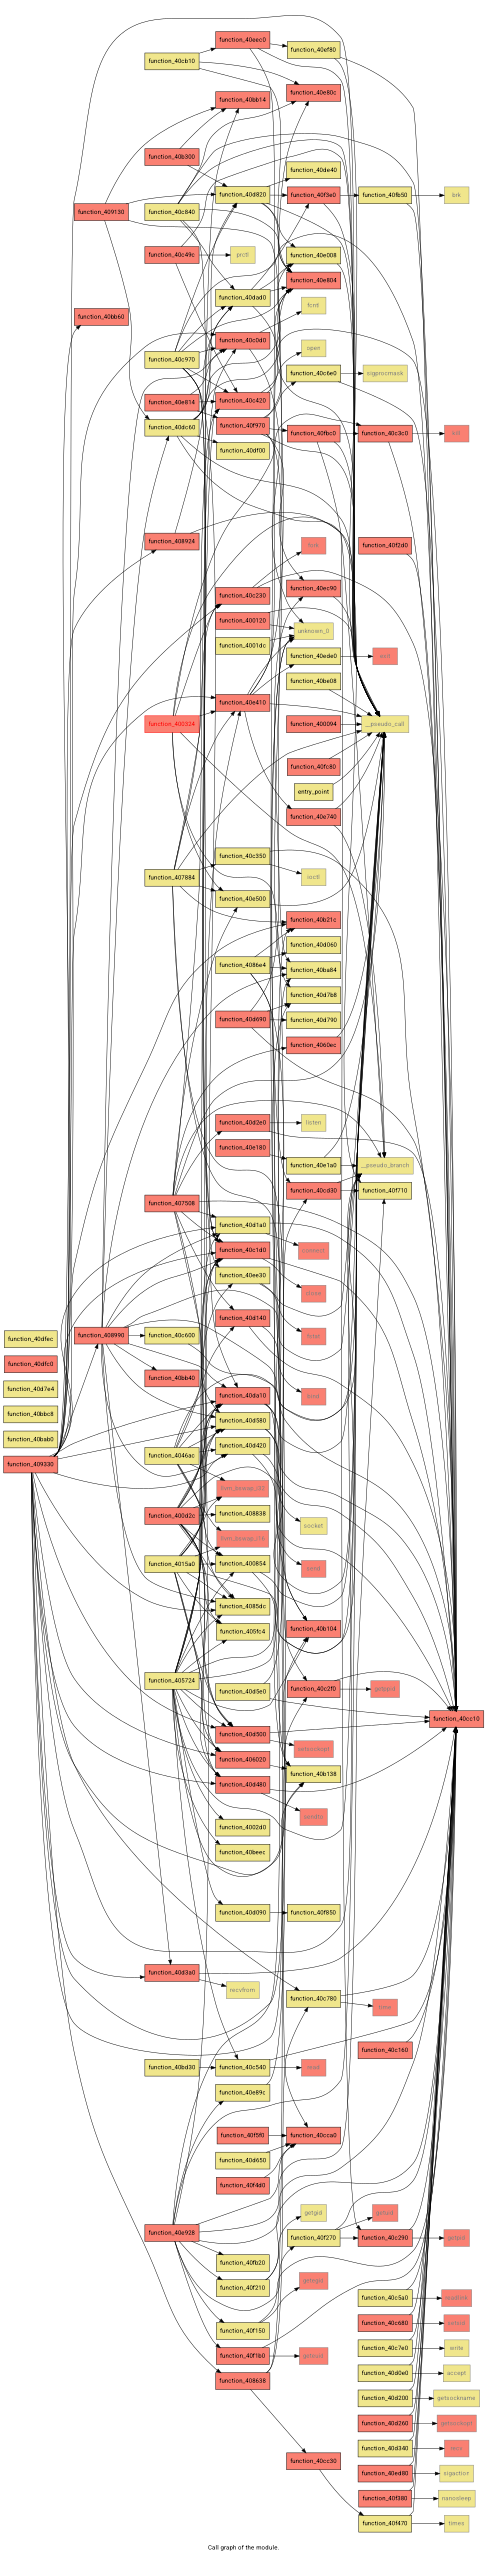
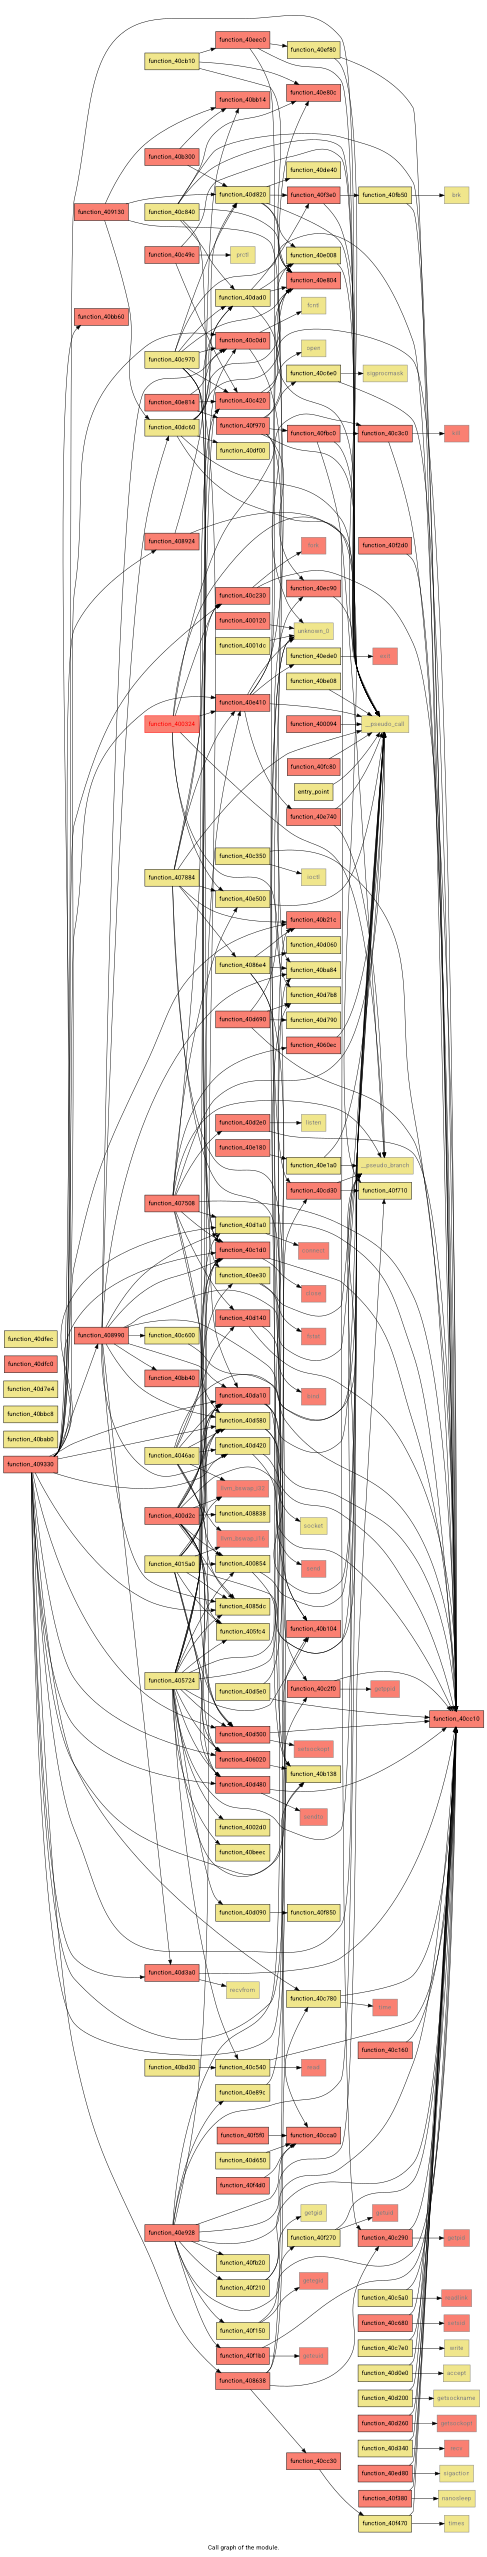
edge "function_400120" -> "__pseudo_call": removed
edge "function_407884" -> "function_40c350": now "function_407884" -> "function_4086e4"
edge "function_40f270" -> "function_40c290": now "function_408638" -> "function_40c290"
